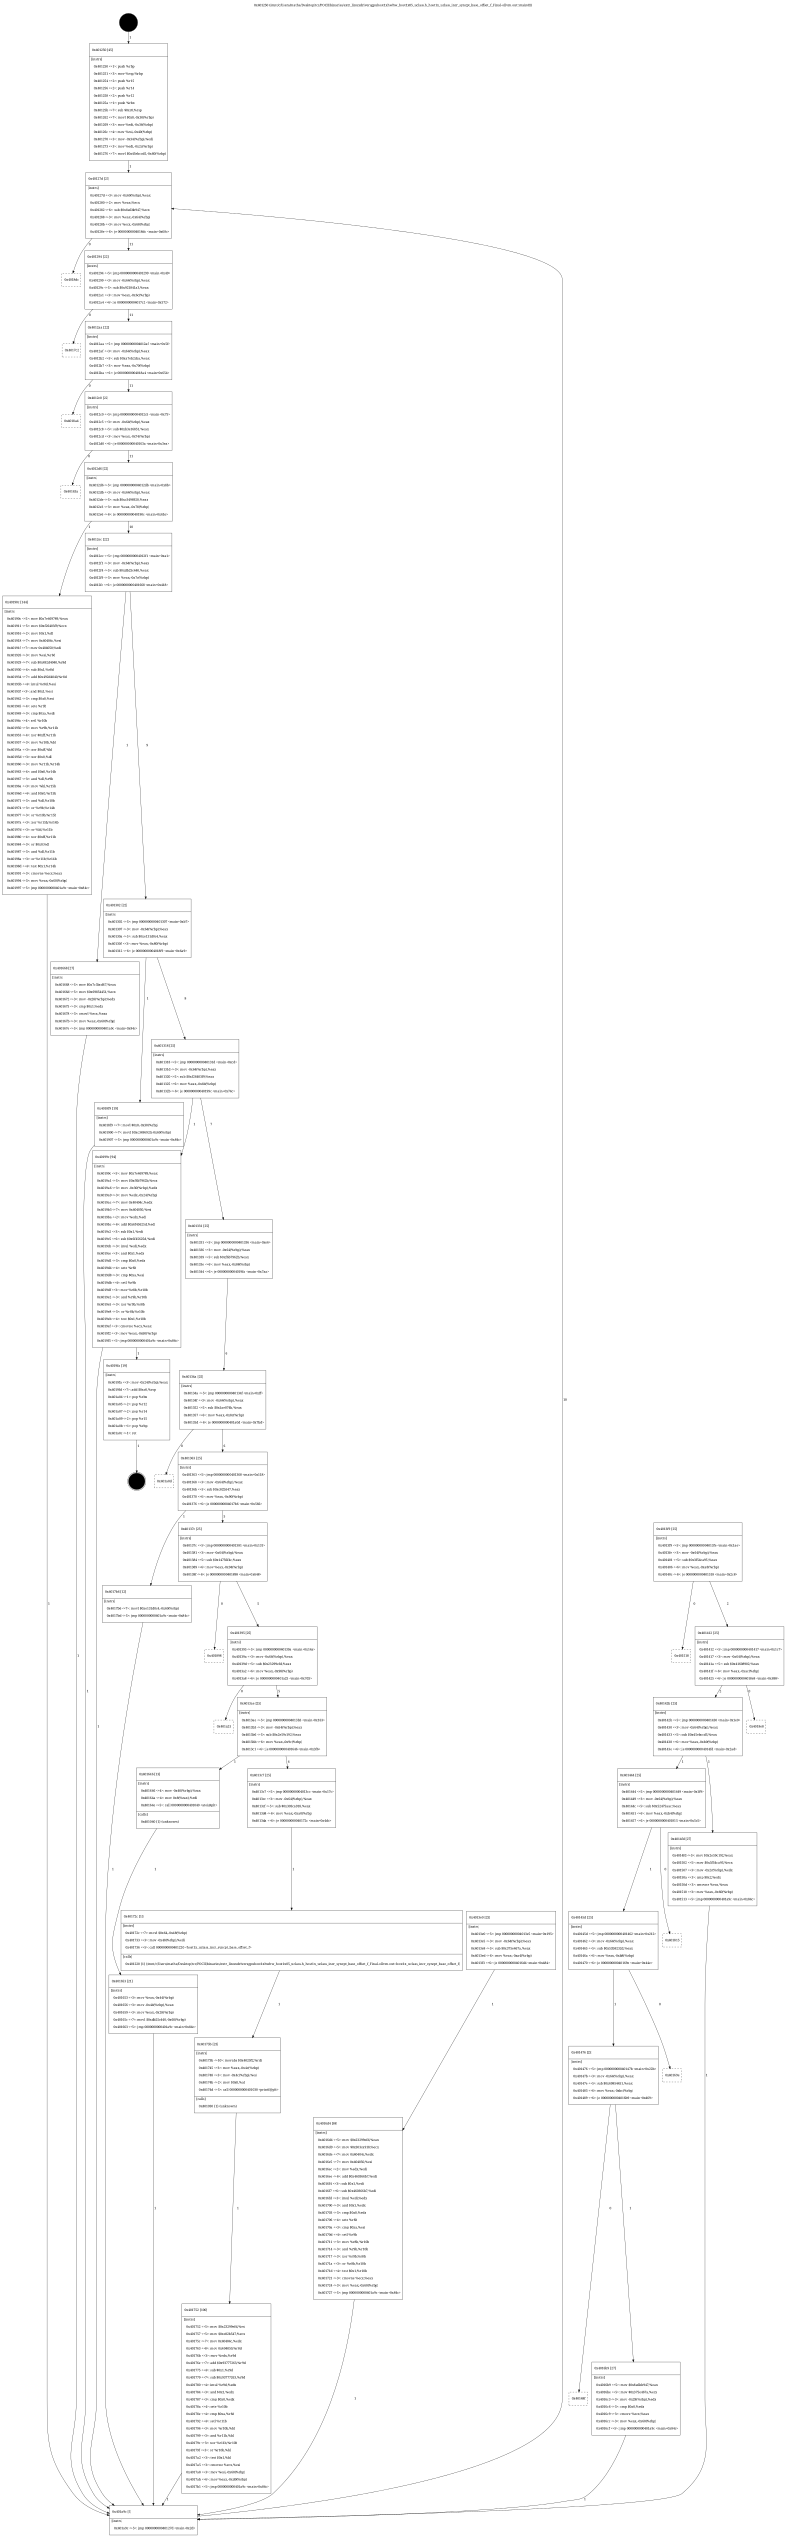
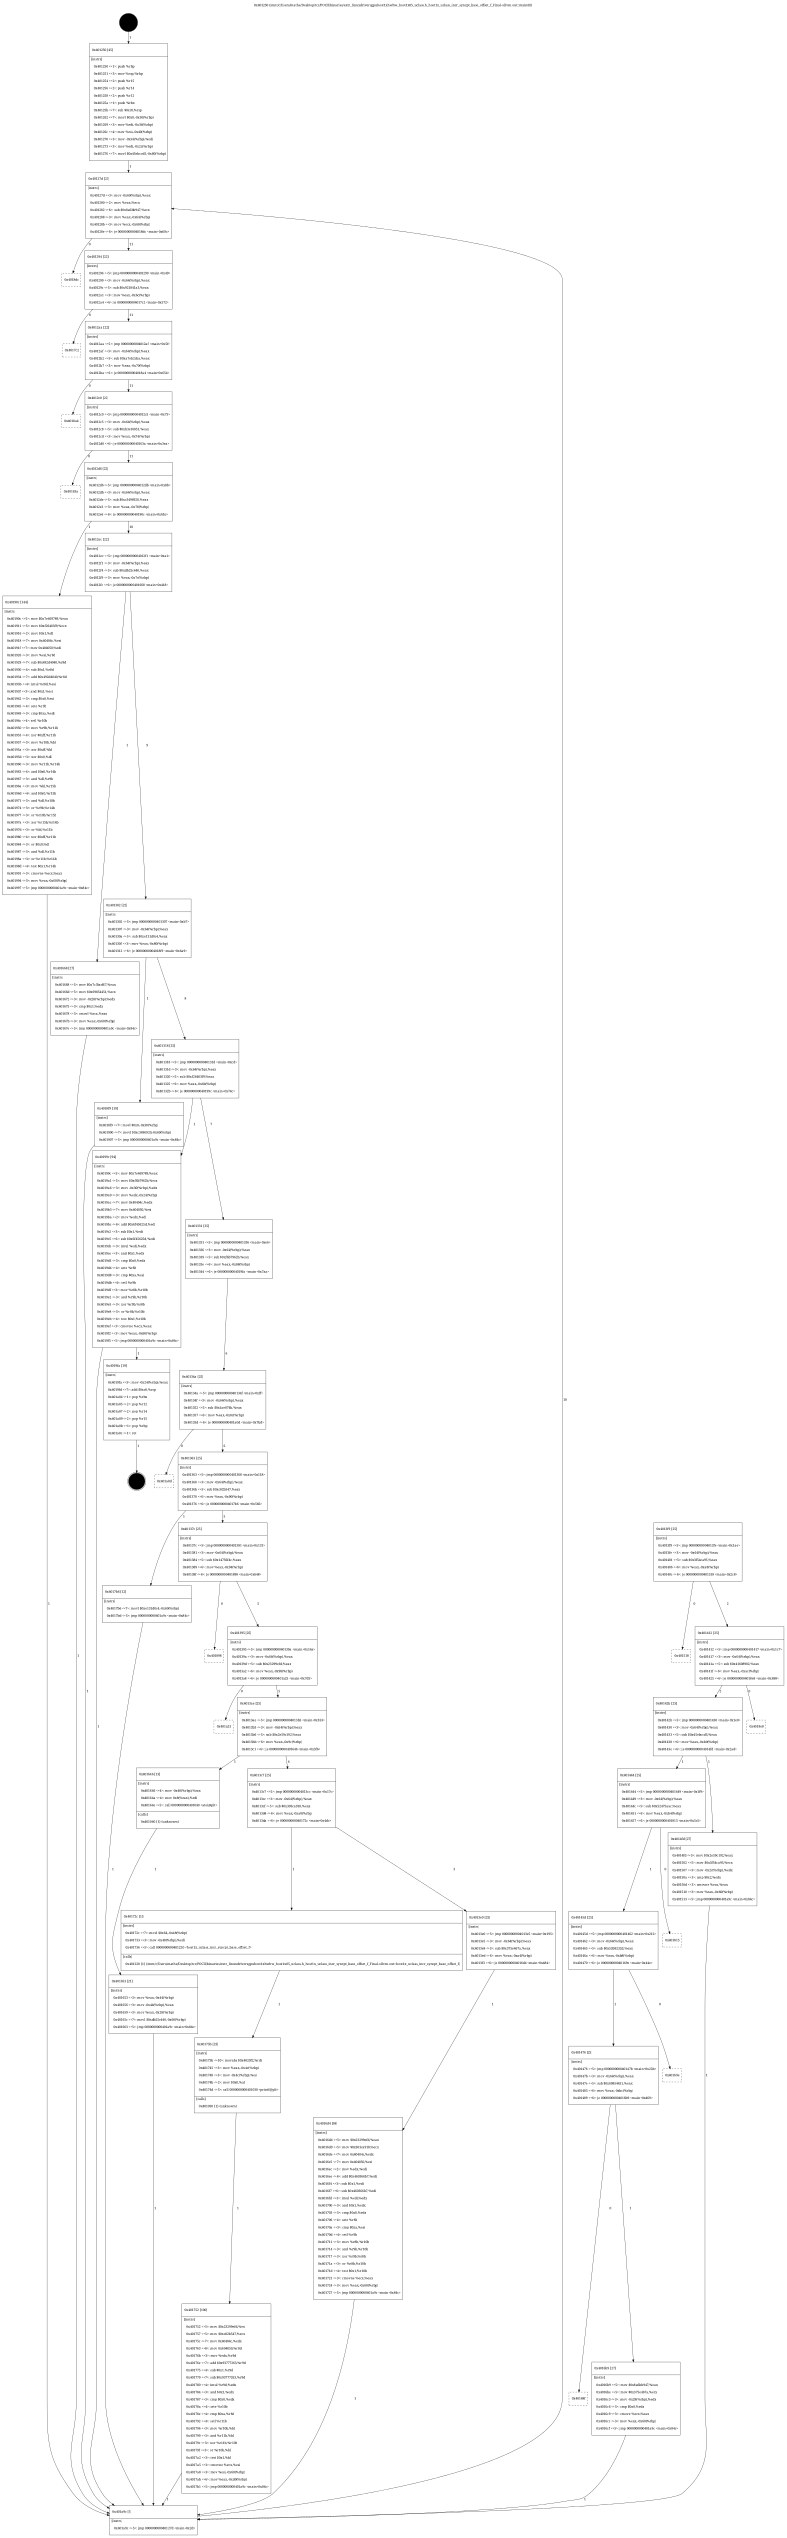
edge "0x4013c7 [25]" -> "0x4013e0 [25]": added, label "3"
